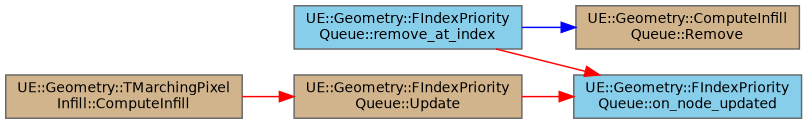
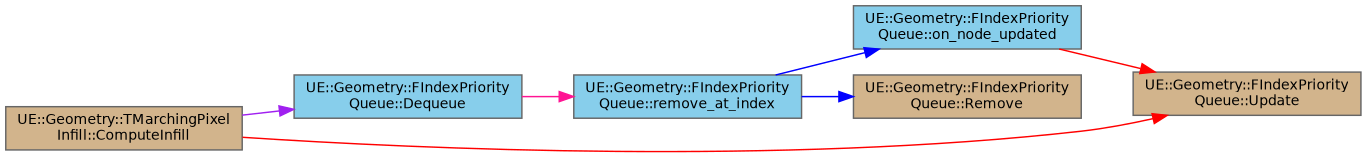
node "UE::Geometry::ComputeInfill Queue::Remove": label "UE::Geometry::ComputeInfill Queue::Remove" -> "UE::Geometry::FIndexPriority Queue::Remove"
edge "UE::Geometry::FIndexPriority Queue::remove_at_index" -> "UE::Geometry::FIndexPriority Queue::on_node_updated": color red -> blue
node "UE::Geometry::FIndexPriority Queue::Dequeue": added
edge "UE::Geometry::FIndexPriority Queue::Update" -> "UE::Geometry::FIndexPriority Queue::on_node_updated": reversed
